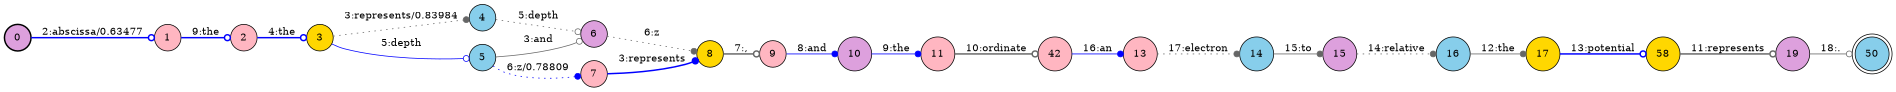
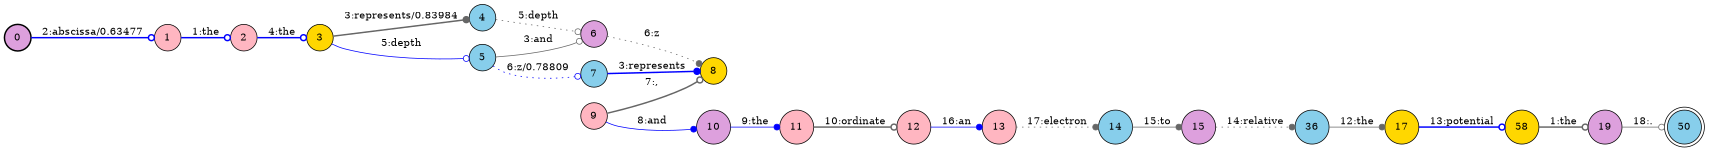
edge "3" -> "4": style dotted -> bold
edge "1" -> "2": label "9:the" -> "1:the"
edge "58" -> "19": label "11:represents" -> "1:the"
edge "8" -> "9": reversed
node "42": label "42" -> "12"
node "16": label "16" -> "36"
node "7": fillcolor lightpink -> skyblue
edge "5" -> "7": arrowhead dot -> odot
